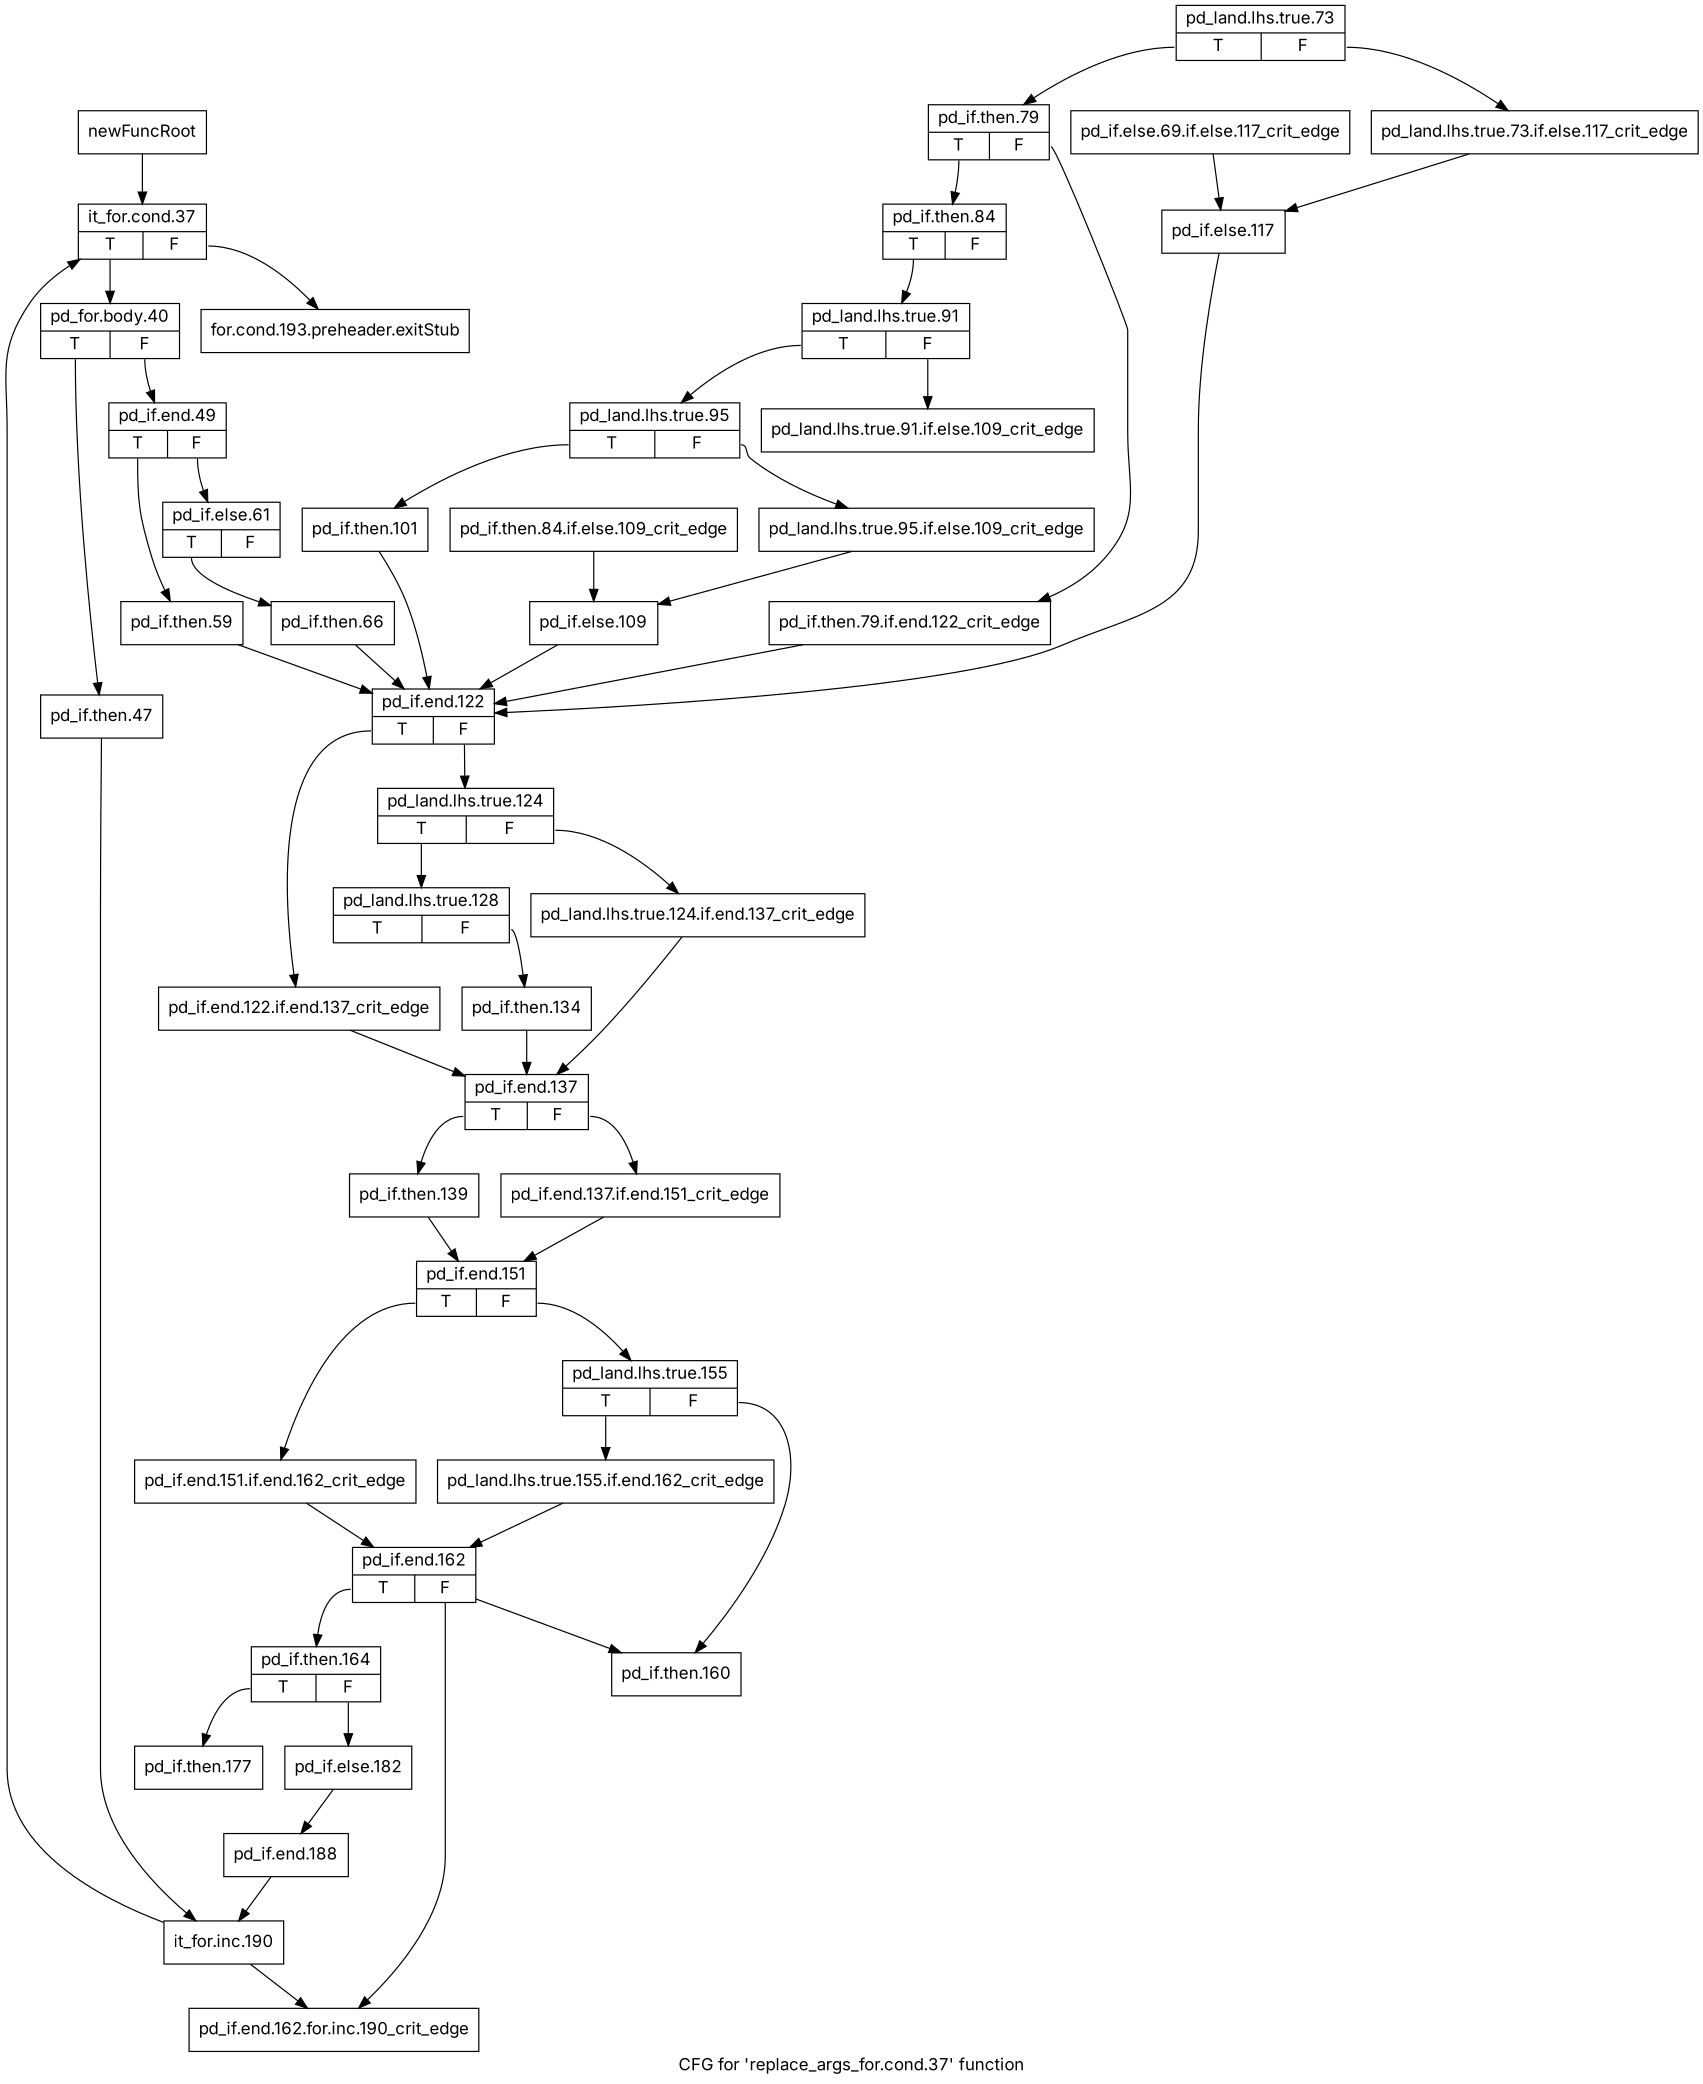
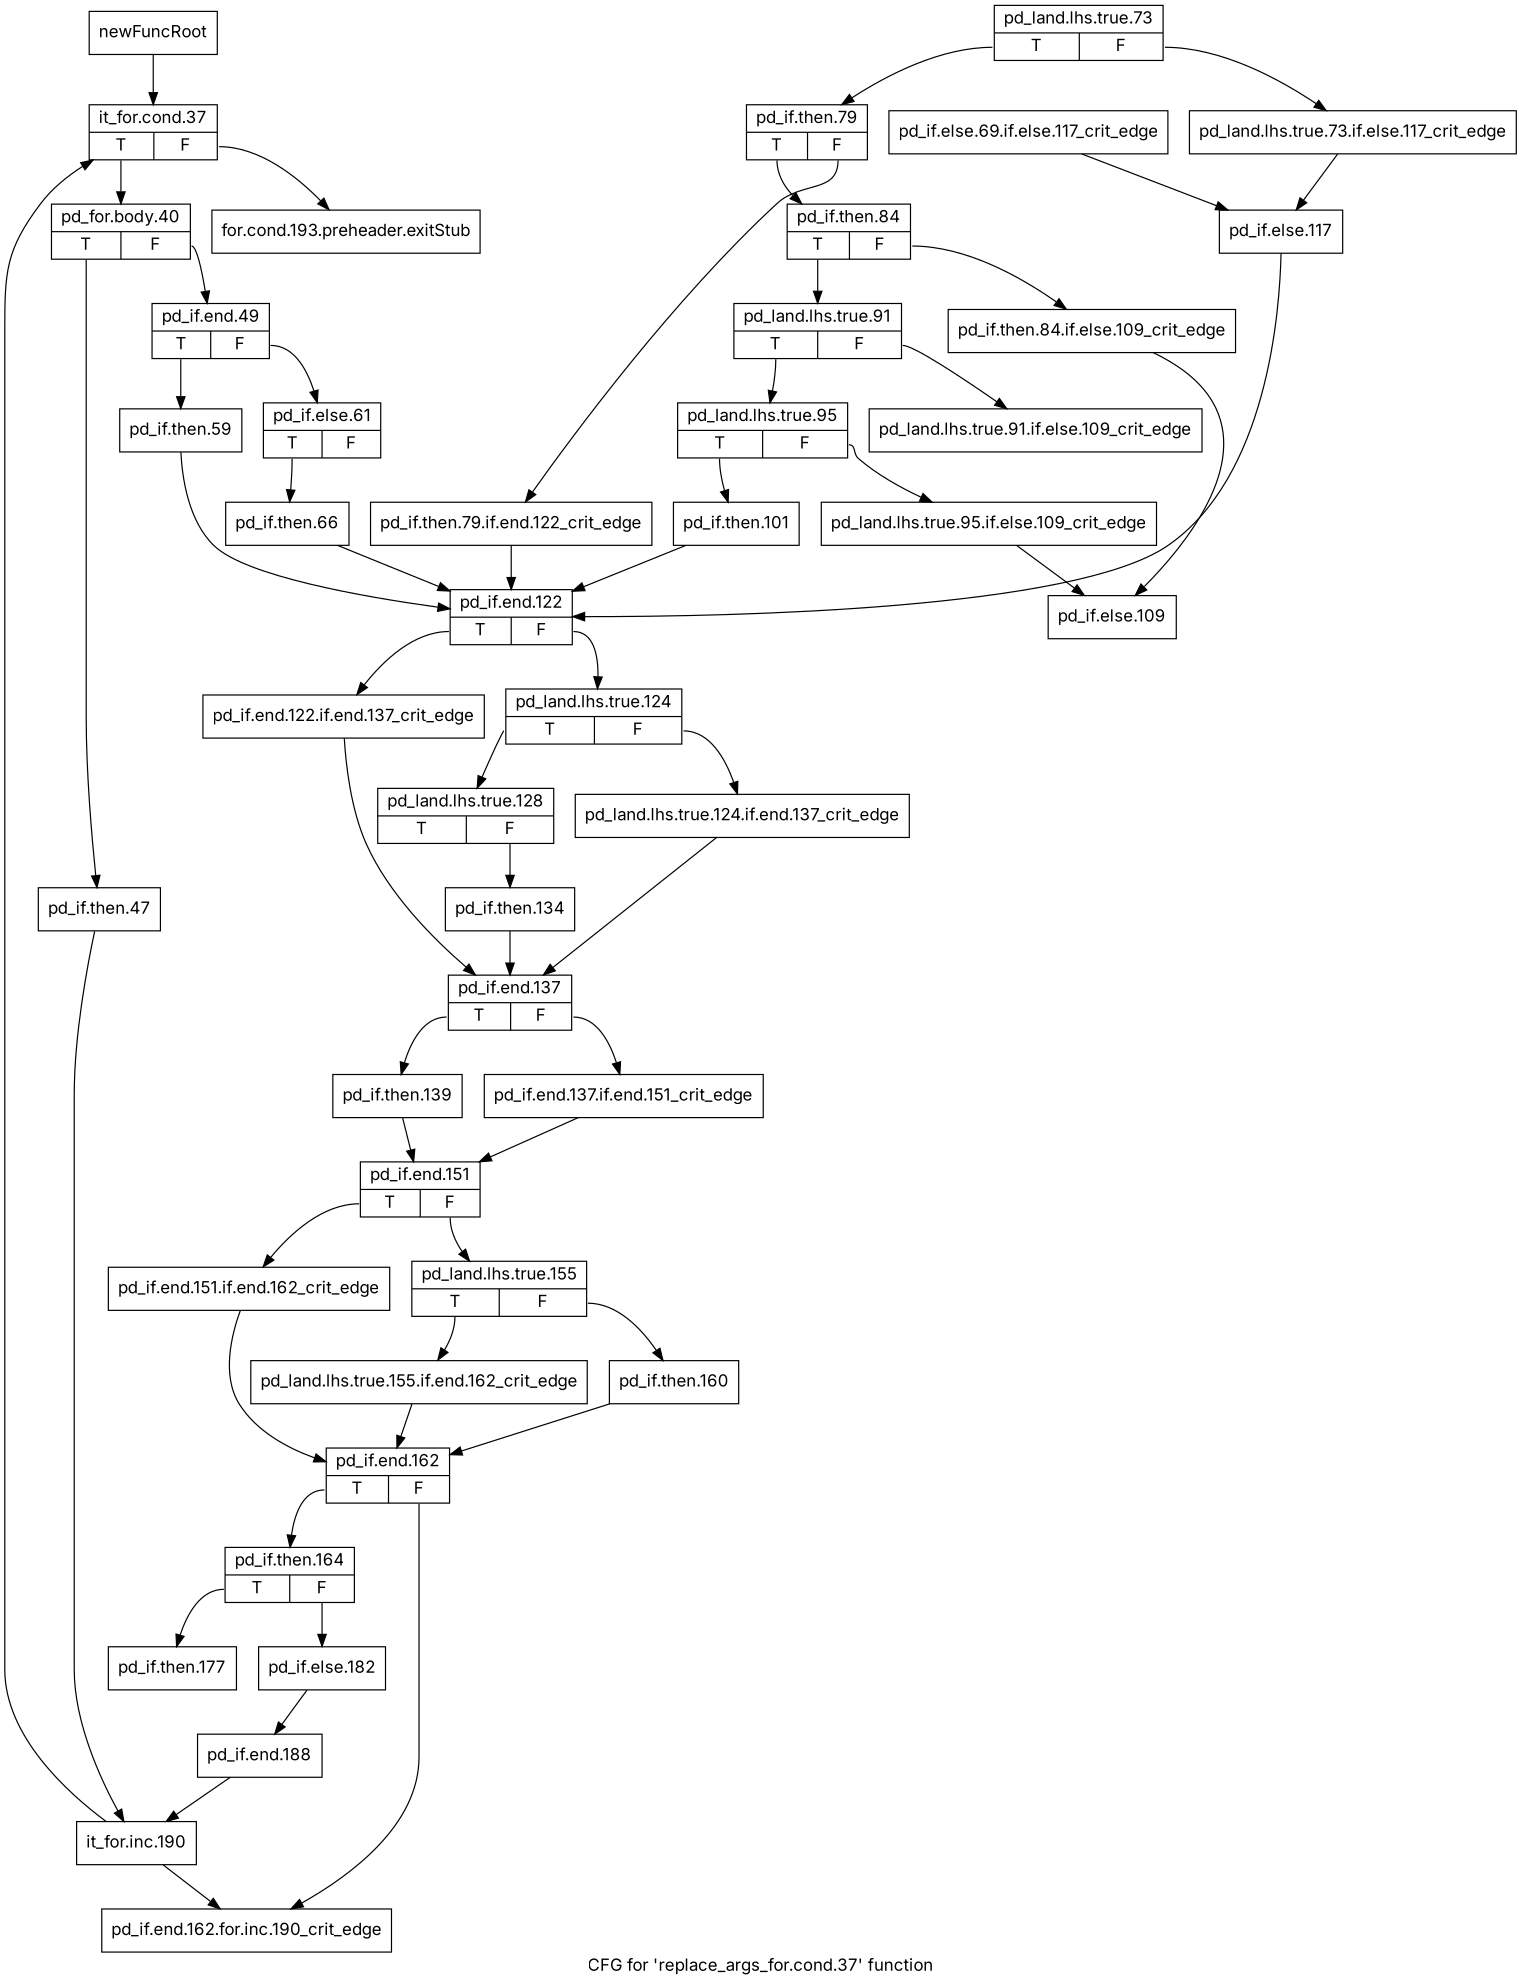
edge "pd_if.then.84" -> "pd_if.then.84.if.else.109_crit_edge": added
edge "pd_if.else.109" -> "pd_if.end.122": removed
edge "pd_if.end.162" -> "pd_if.then.160": reversed
